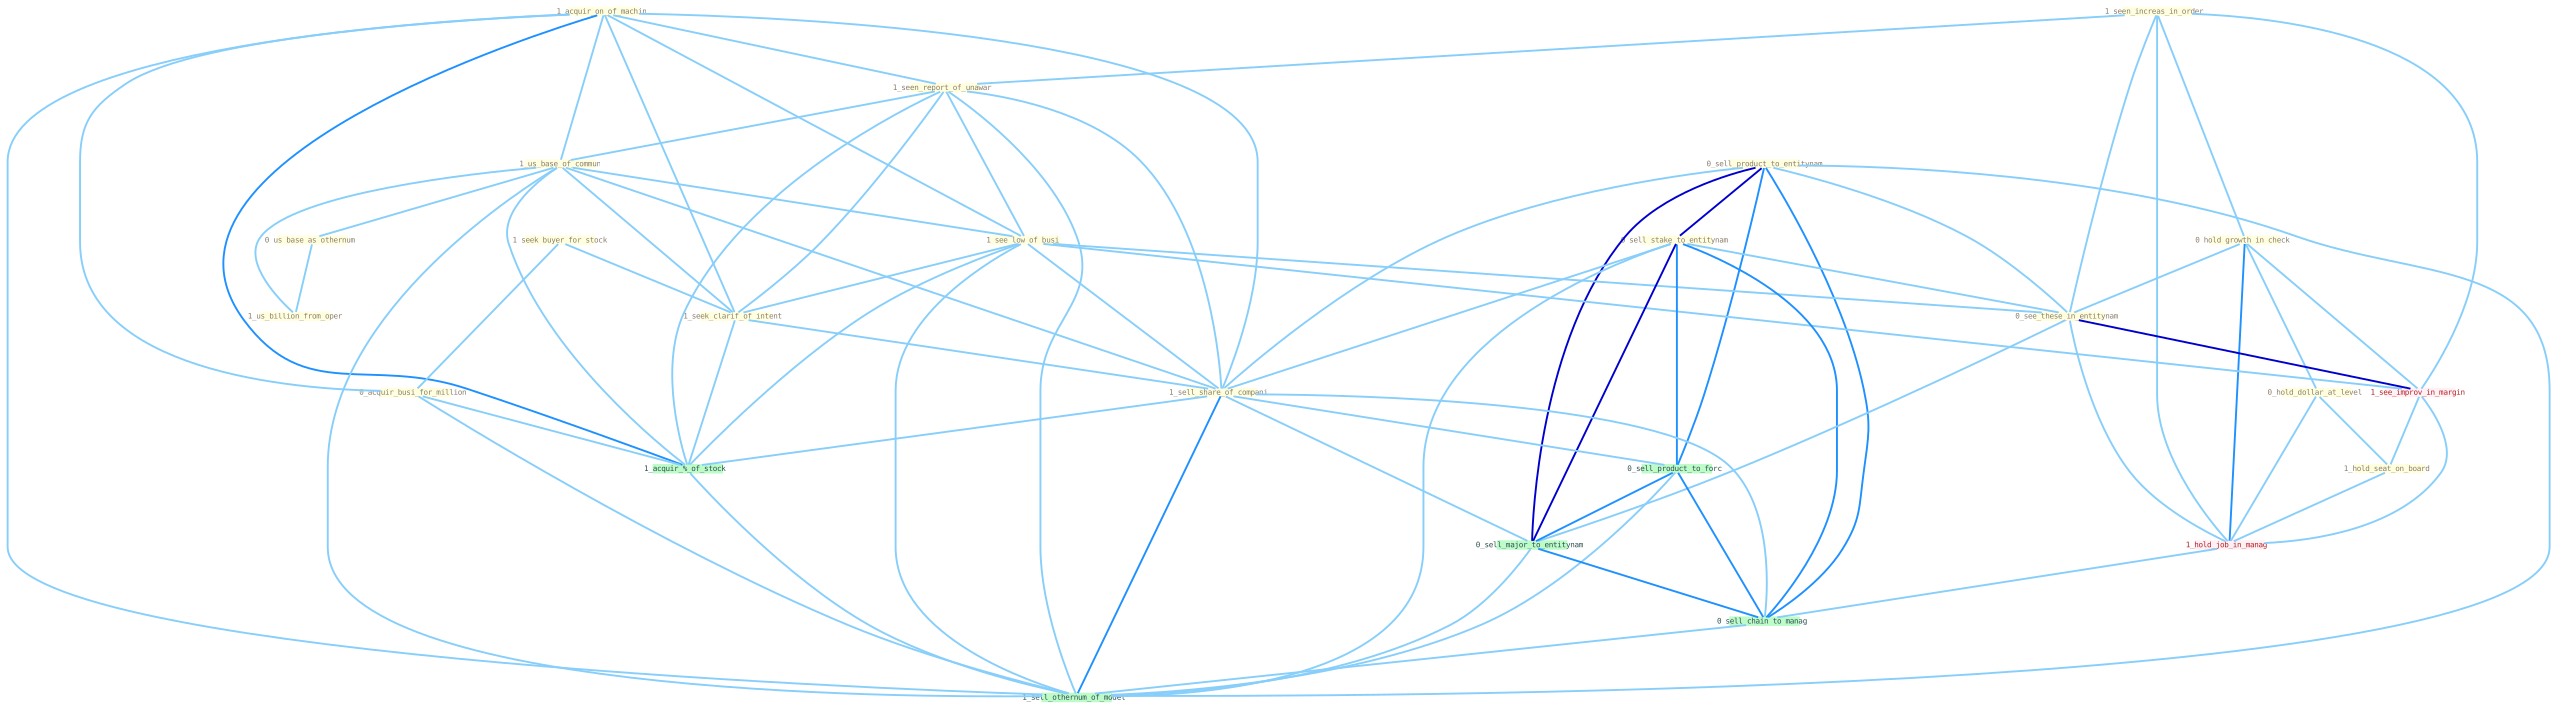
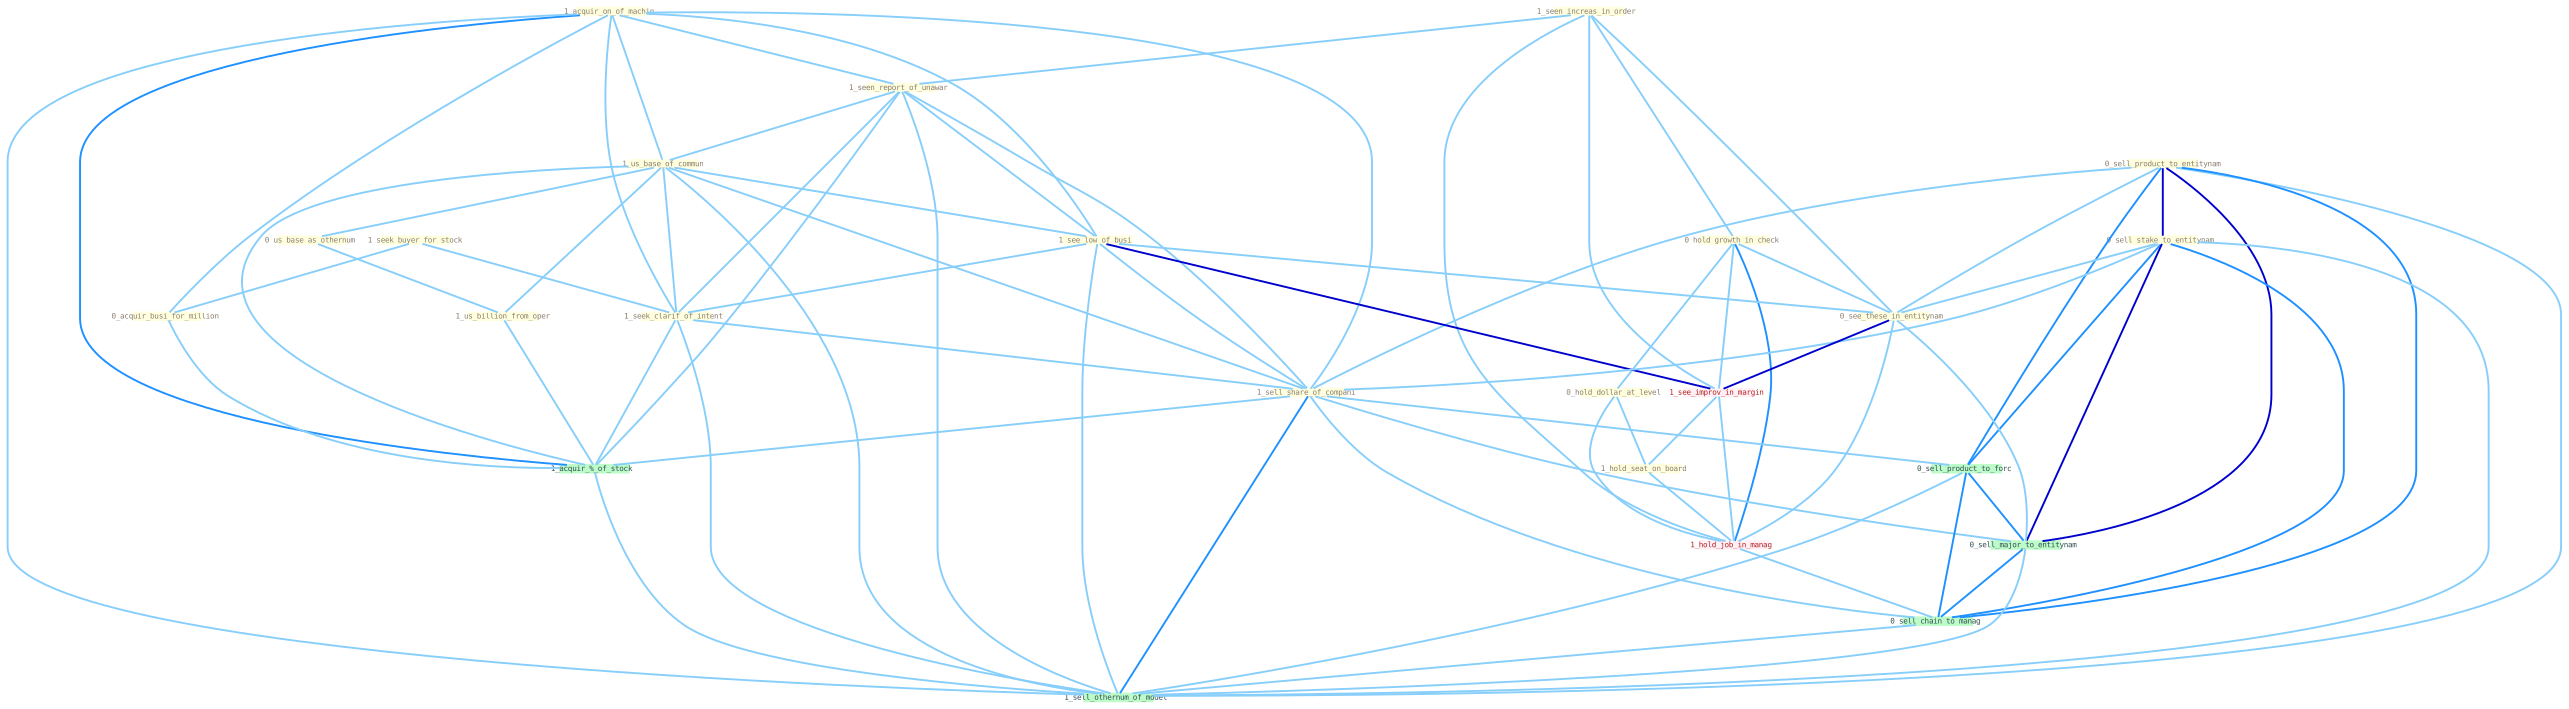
edge "1_see_low_of_busi" -- "1_see_improv_in_margin": color #87cefa -> #0000cd
edge "1_see_low_of_busi" -- "1_acquir_%_of_stock": now "1_us_billion_from_oper" -- "1_acquir_%_of_stock"
edge "0_acquir_busi_for_million" -- "1_sell_othernum_of_model": now "1_seek_clarif_of_intent" -- "1_sell_othernum_of_model"
